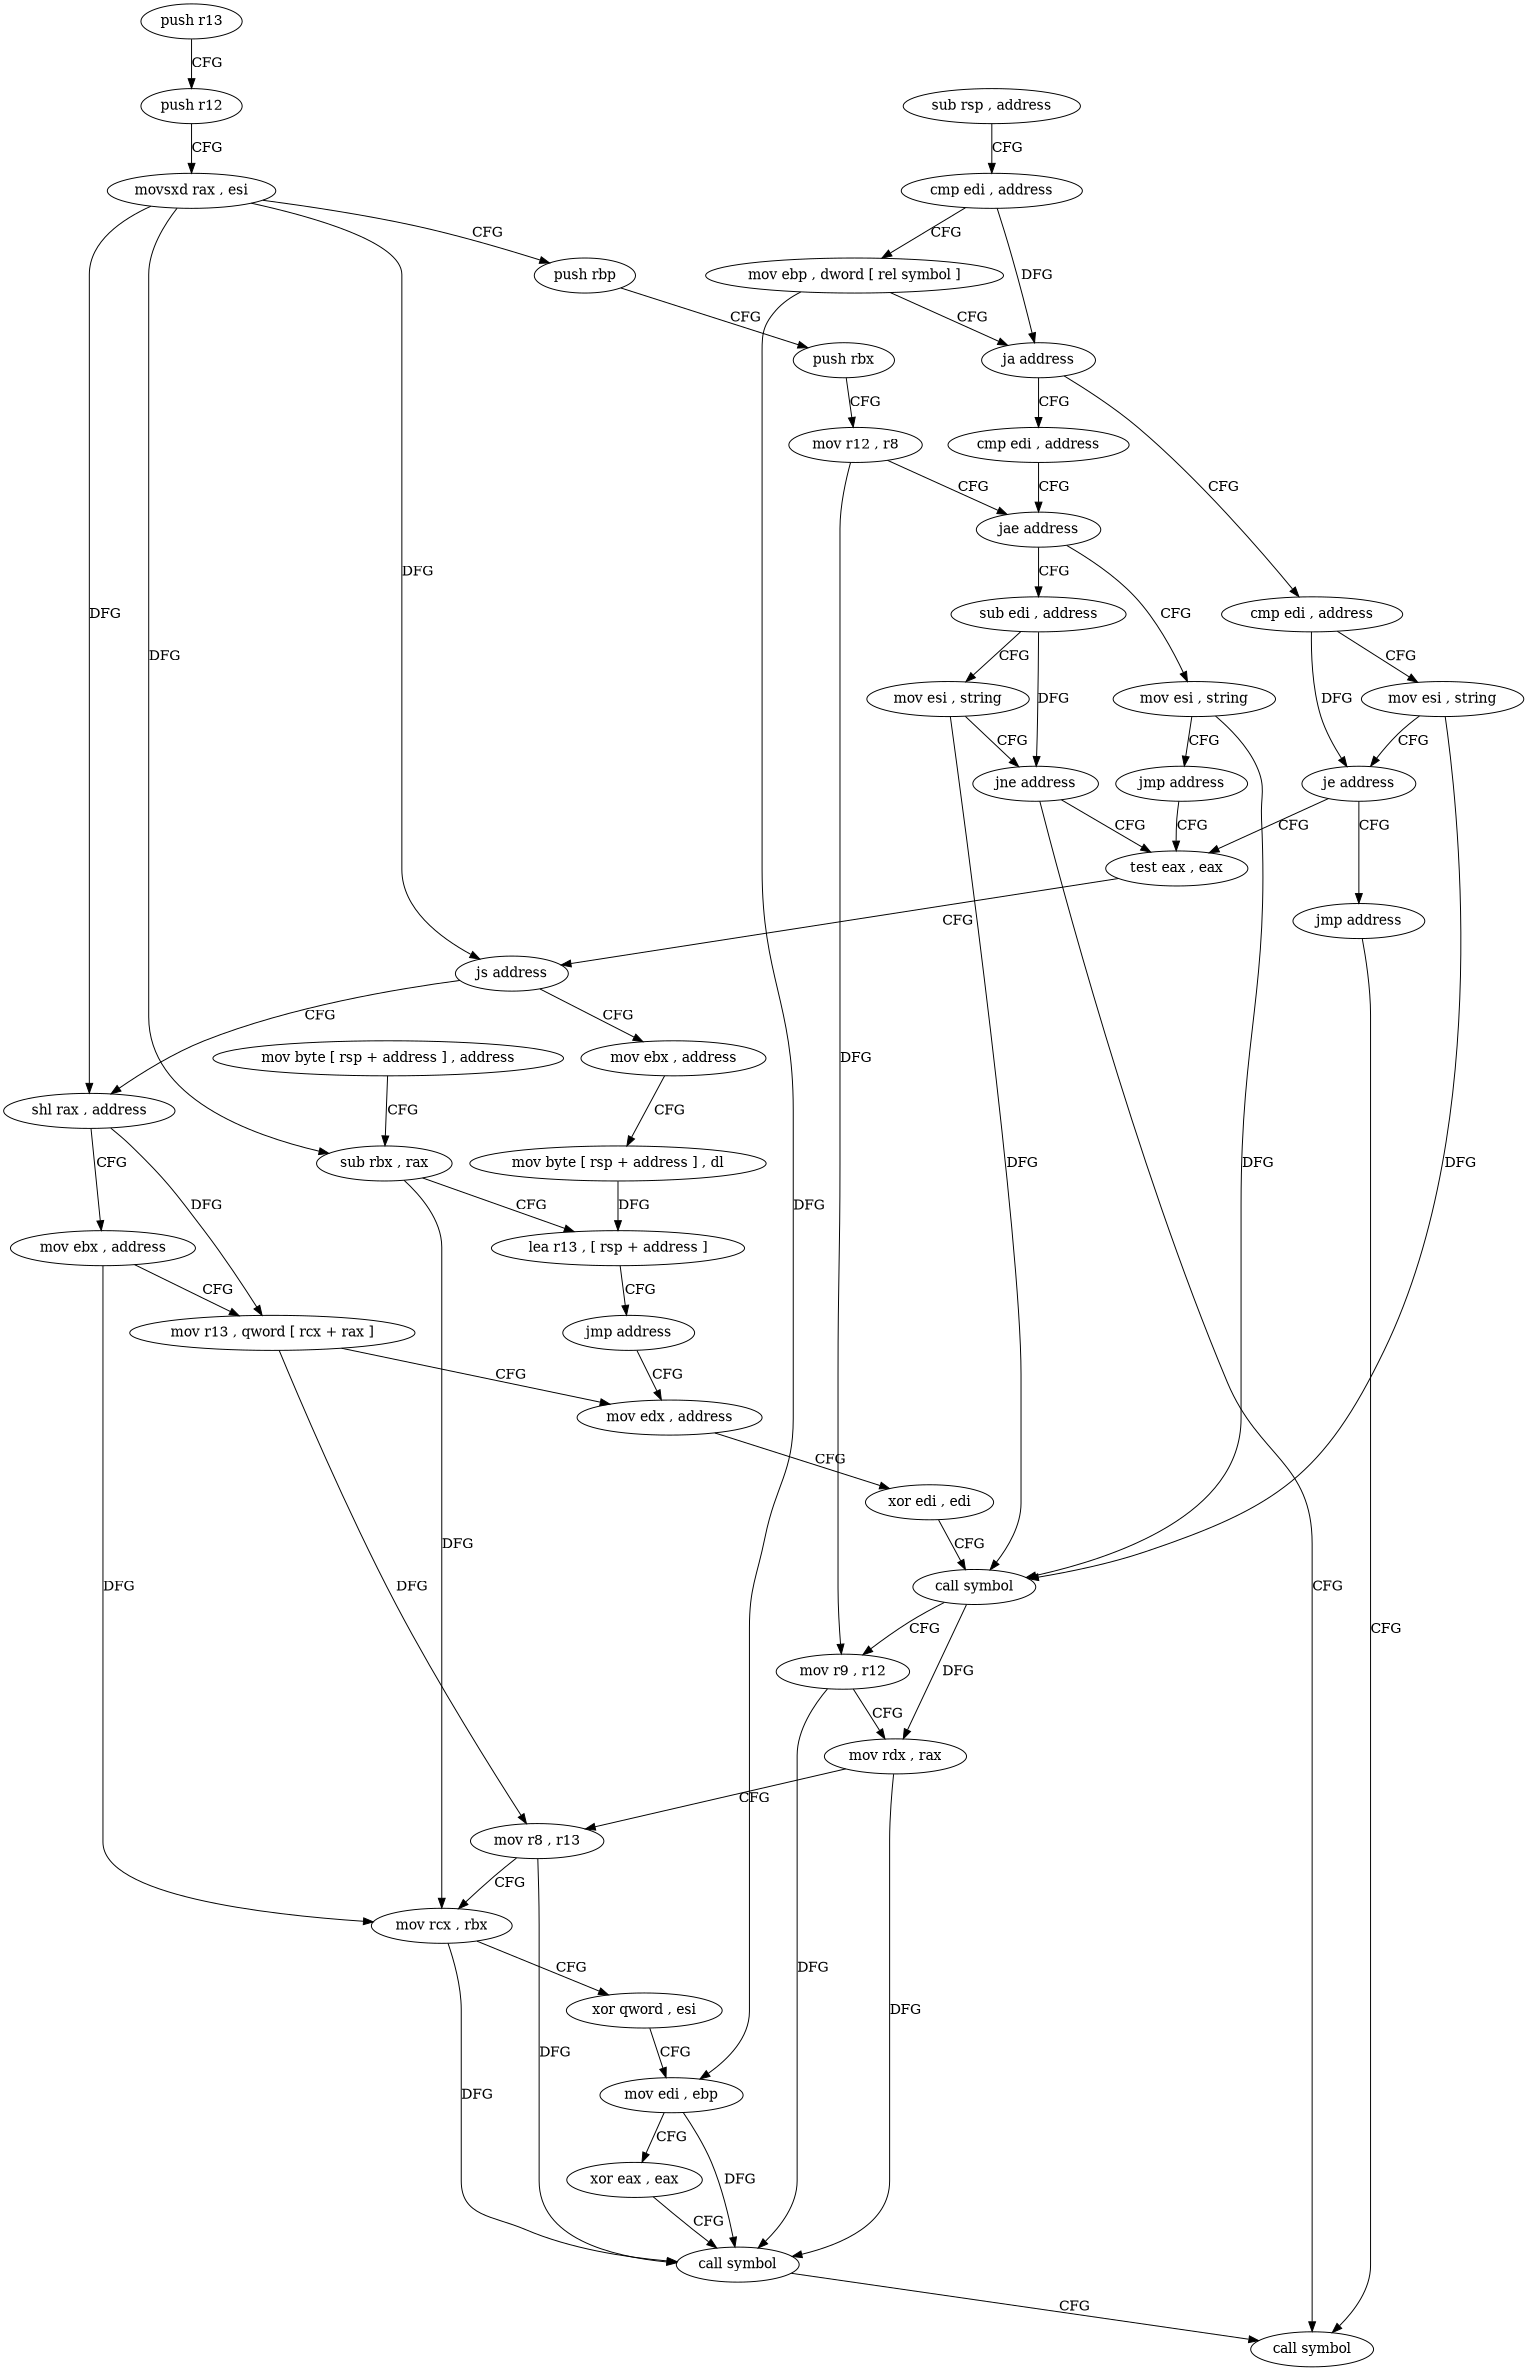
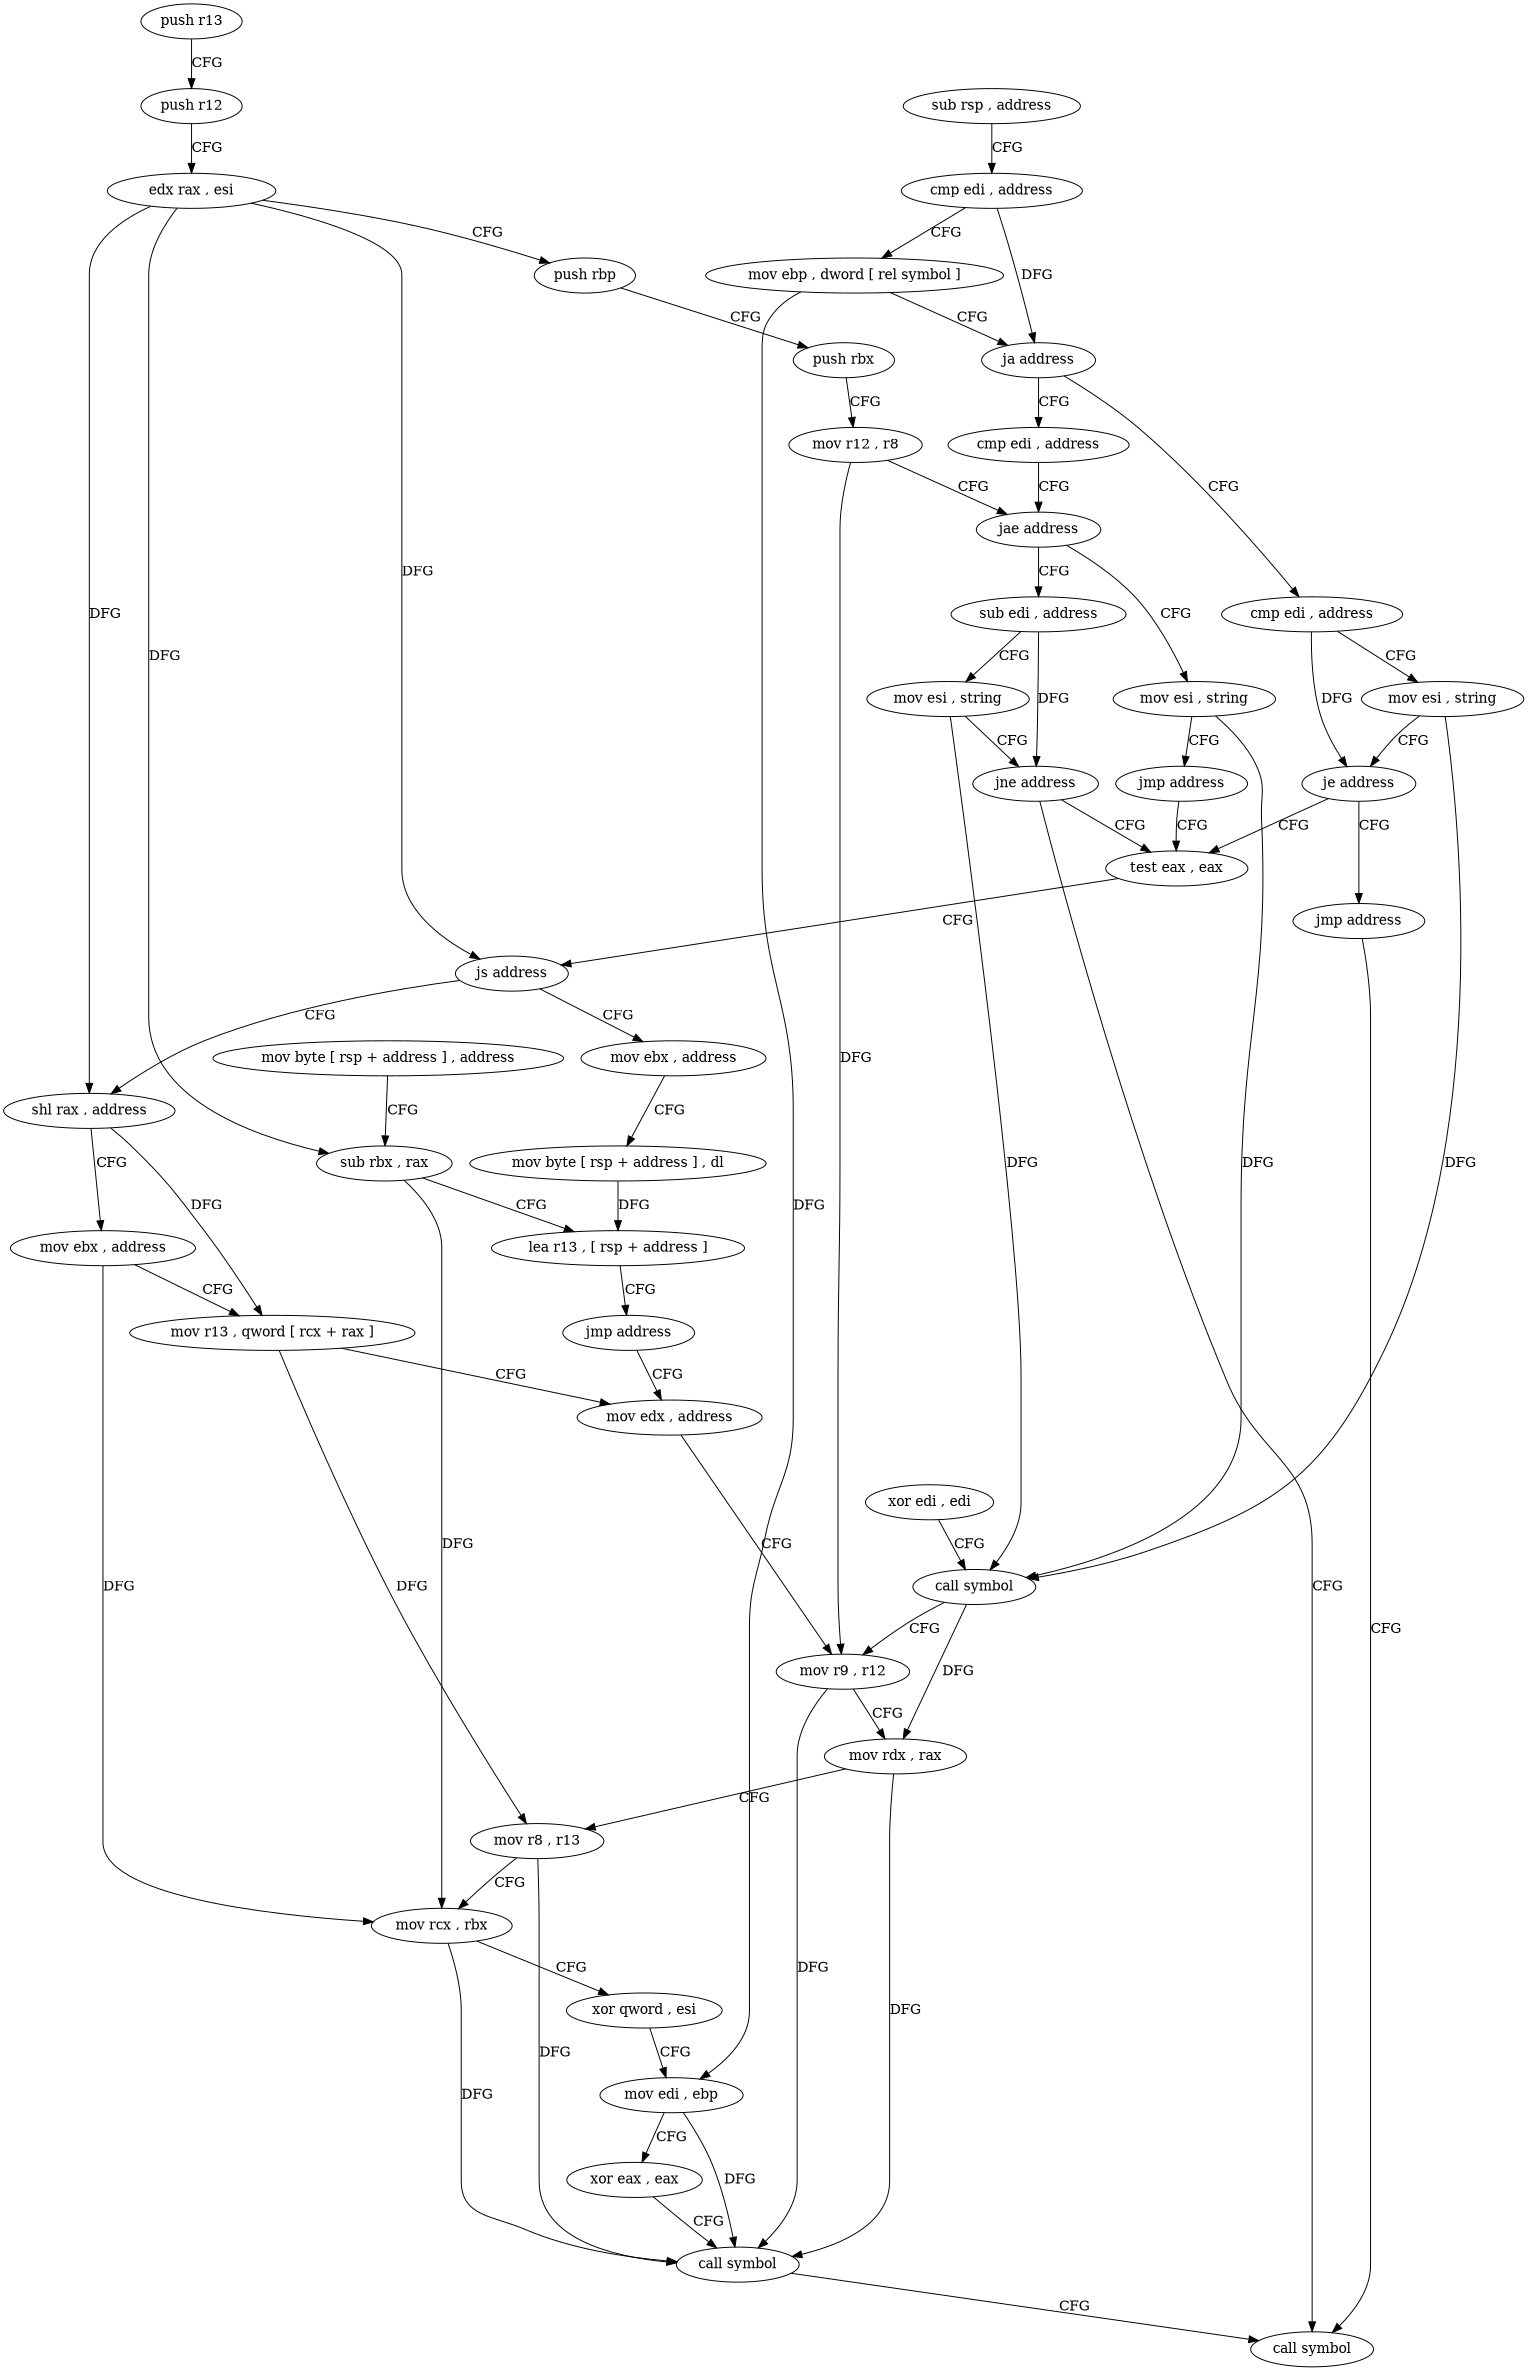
node "movsxd rax , esi": label "movsxd rax , esi" -> "edx rax , esi"
edge "mov edx , address" -> "xor edi , edi": now "mov edx , address" -> "mov r9 , r12"
